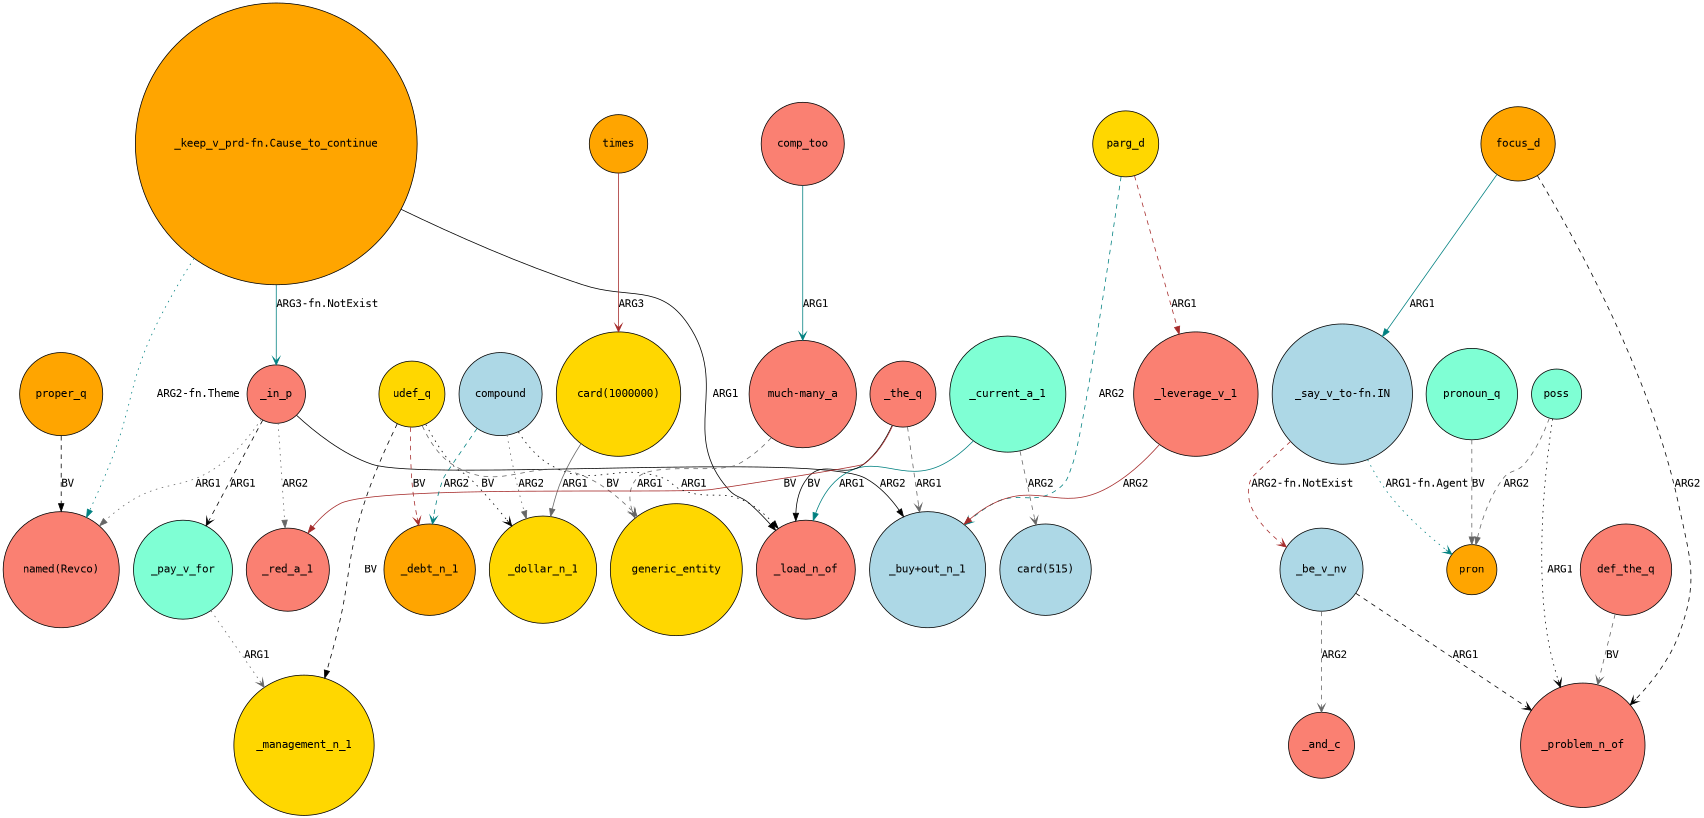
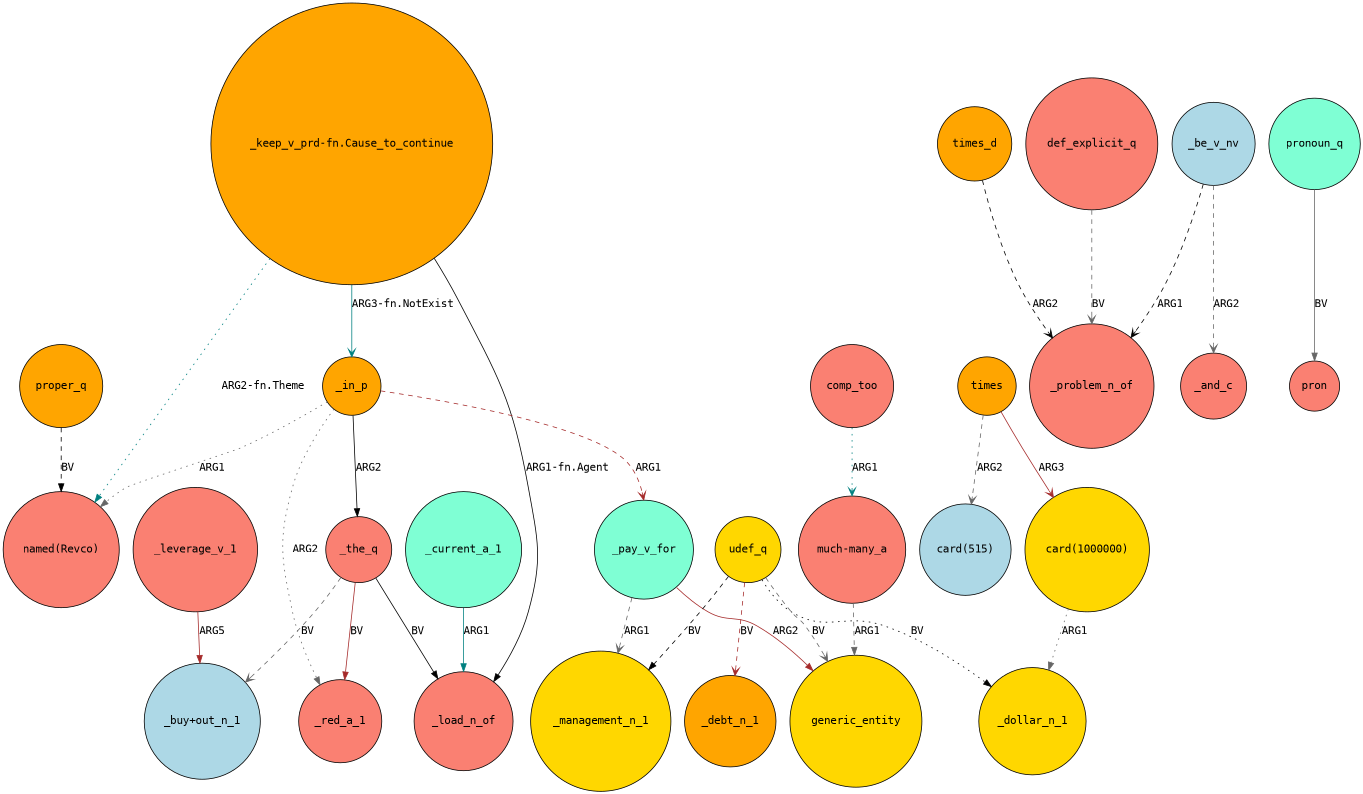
node "parg_d": removed
node "focus_d": label "focus_d" -> "times_d"
edge "comp_too" -> "much-many_a": style solid -> dotted
node "_in_p": fillcolor salmon -> orange
node "compound": removed
edge "_keep_v_prd-fn.Cause_to_continue" -> "_load_n_of": label "ARG1" -> "ARG1-fn.Agent"
node "_say_v_to-fn.IN": removed
node "poss": removed
edge "_in_p" -> "_buy+out_n_1": now "_in_p" -> "_the_q"
edge "_in_p" -> "_pay_v_for": color black -> brown
edge "much-many_a" -> "generic_entity": arrowhead vee -> normal
edge "card(1000000)" -> "_dollar_n_1": style solid -> dotted
edge "udef_q" -> "_dollar_n_1": arrowhead vee -> normal
edge "_the_q" -> "_buy+out_n_1": label "ARG1" -> "BV"
edge "_current_a_1" -> "card(515)": now "times" -> "card(515)"
edge "_leverage_v_1" -> "_buy+out_n_1": label "ARG2" -> "ARG5"
edge "pronoun_q" -> "pron": style dashed -> solid
node "pron": fillcolor orange -> salmon
node "def_the_q": label "def_the_q" -> "def_explicit_q"
edge "_pay_v_for" -> "generic_entity": added, label "ARG2"
edge "_pay_v_for" -> "_management_n_1": style dotted -> dashed
